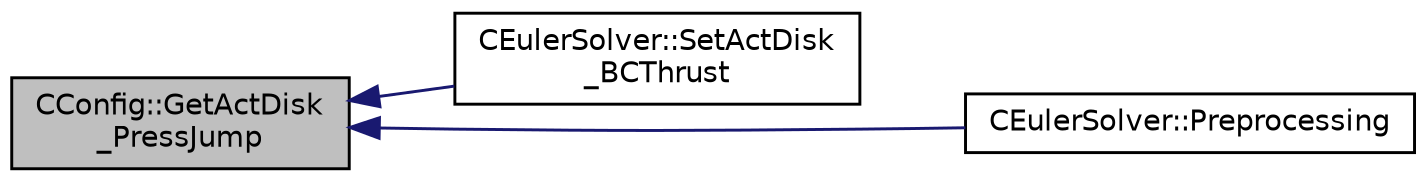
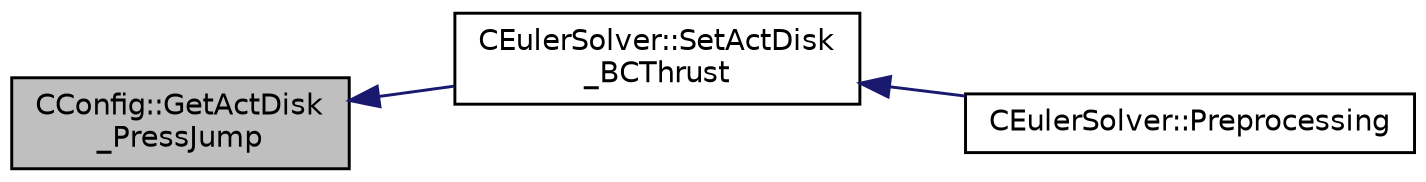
edge "CEulerSolver::Preprocessing" -> "CConfig::GetActDisk _PressJump": now "CEulerSolver::Preprocessing" -> "CEulerSolver::SetActDisk _BCThrust"
